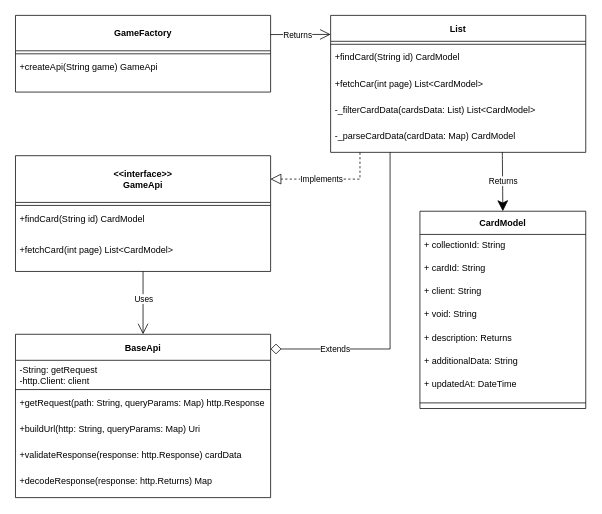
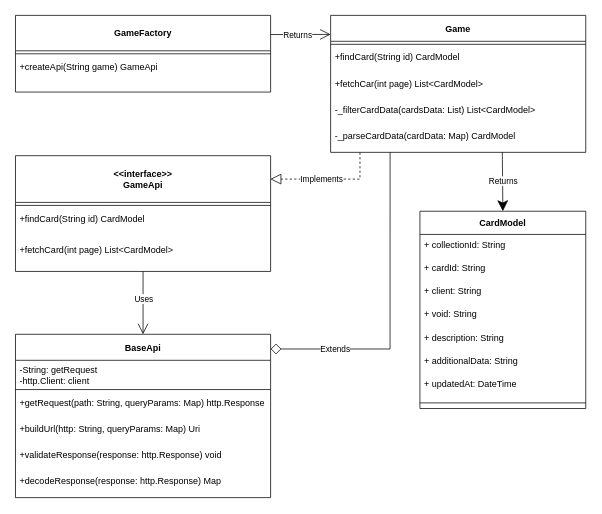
node "List": label "List" -> "Game"
node "+ description: Returns": label "+ description: Returns" -> "+ description: String"
node "+validateResponse(response: http.Response) cardData": label "+validateResponse(response: http.Response) cardData" -> "+validateResponse(response: http.Response) void"
node "+decodeResponse(response: http.Returns) Map": label "+decodeResponse(response: http.Returns) Map" -> "+decodeResponse(response: http.Response) Map"
